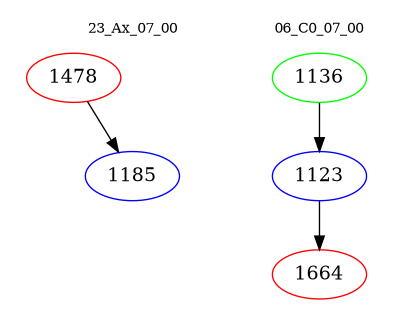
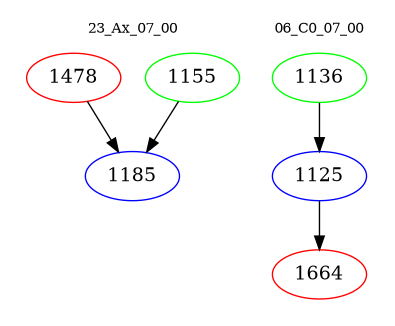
node "1155": added
node "1123": label "1123" -> "1125"
